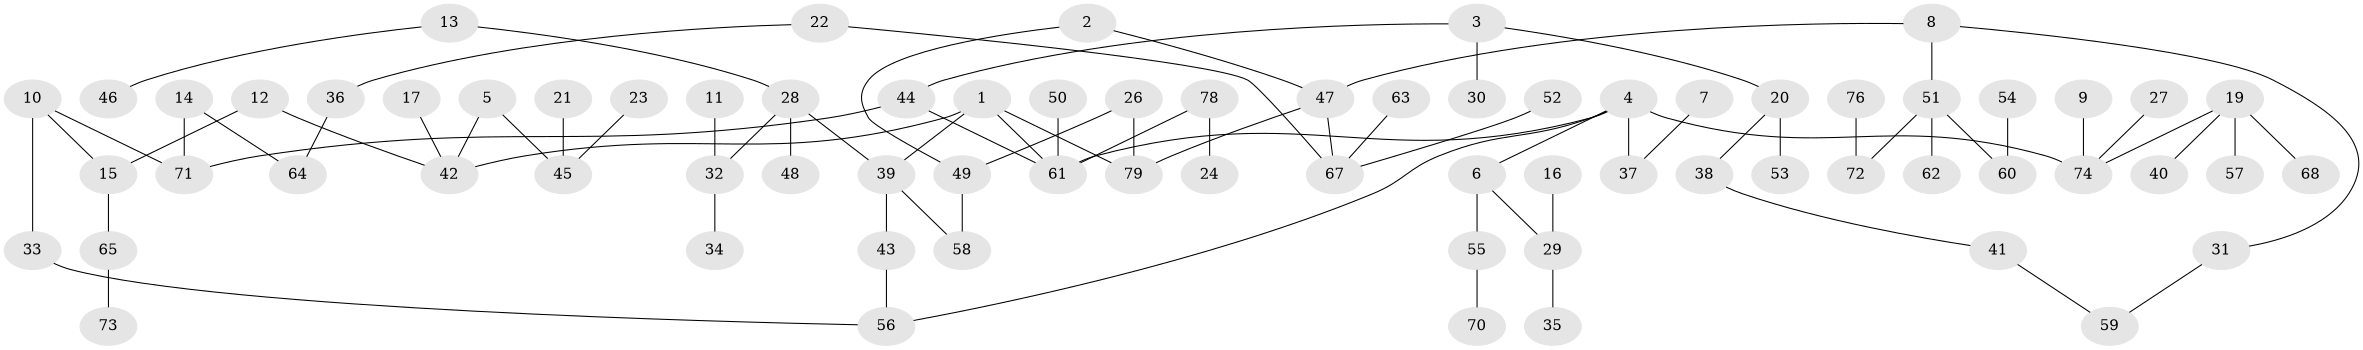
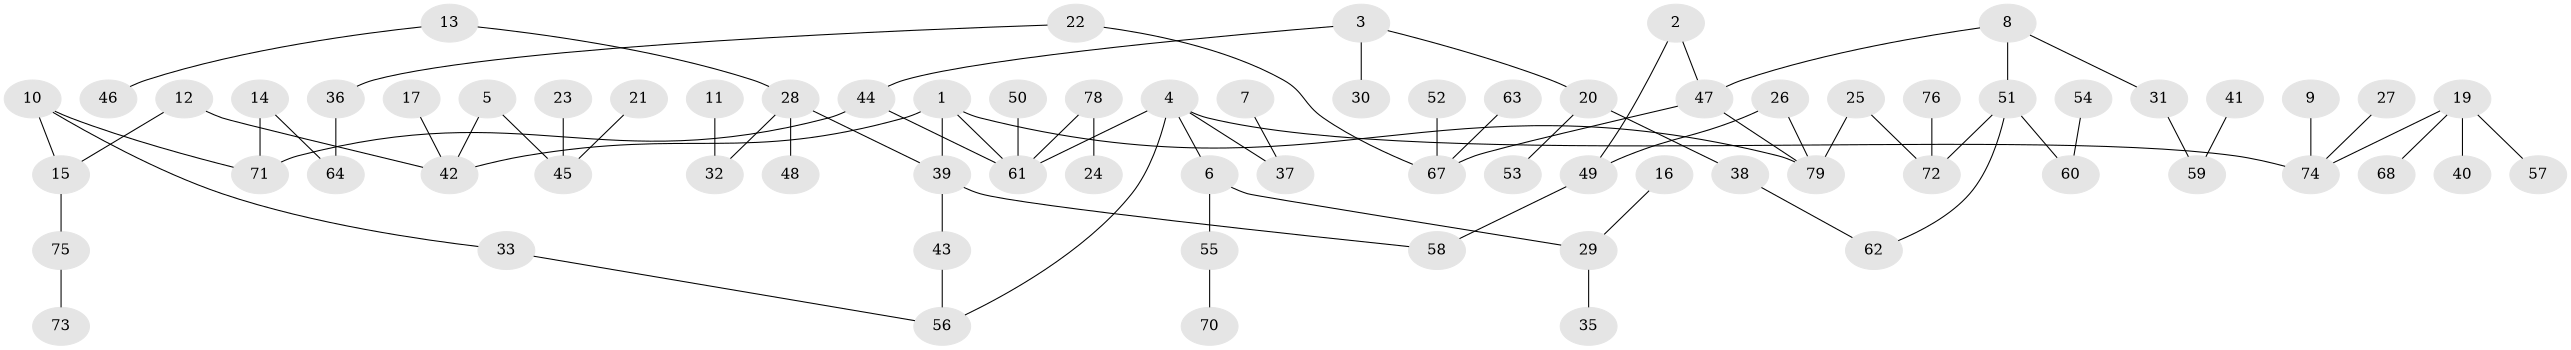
node "25": added
edge "38" -- "41": now "38" -- "62"
node "65": label "65" -> "75"
node "34": removed
